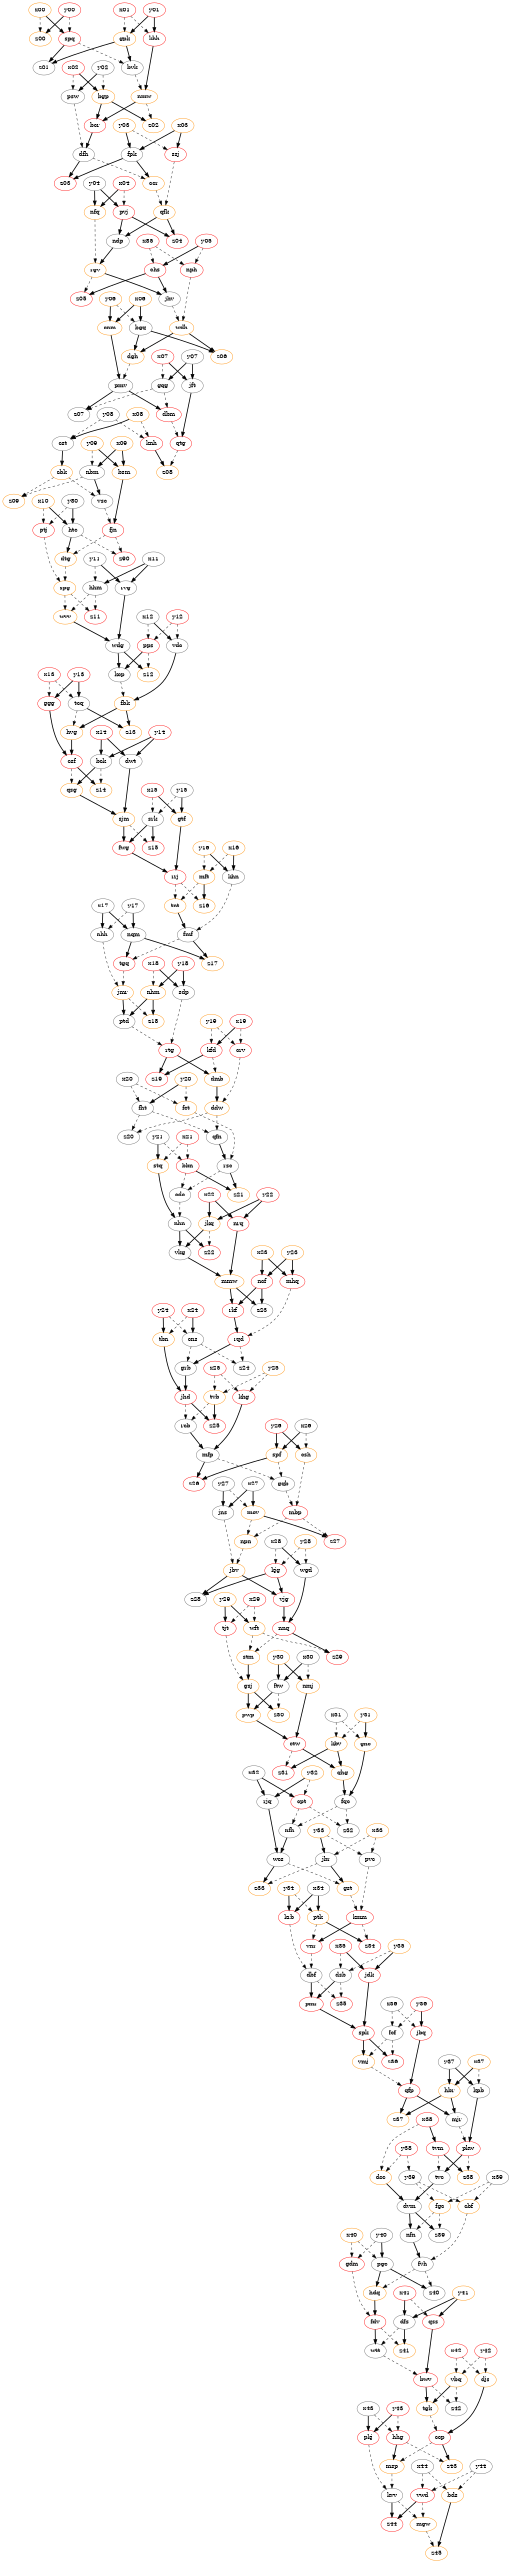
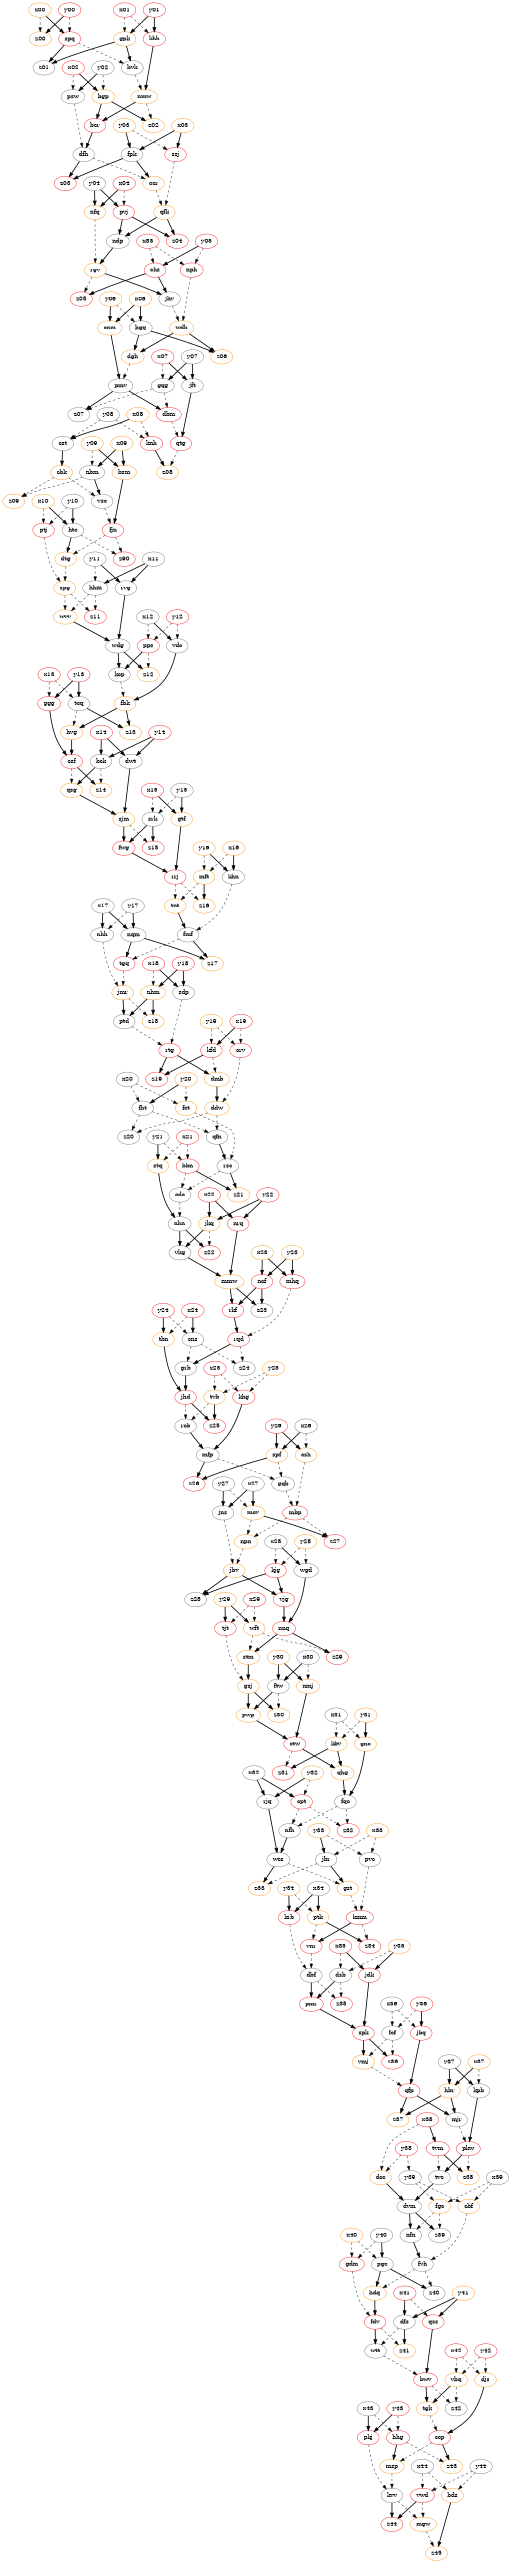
node "y80": label "y80" -> "y10"
edge "nnq" -> "stm": style dashed -> bold
node "z32": color gray40 -> red
